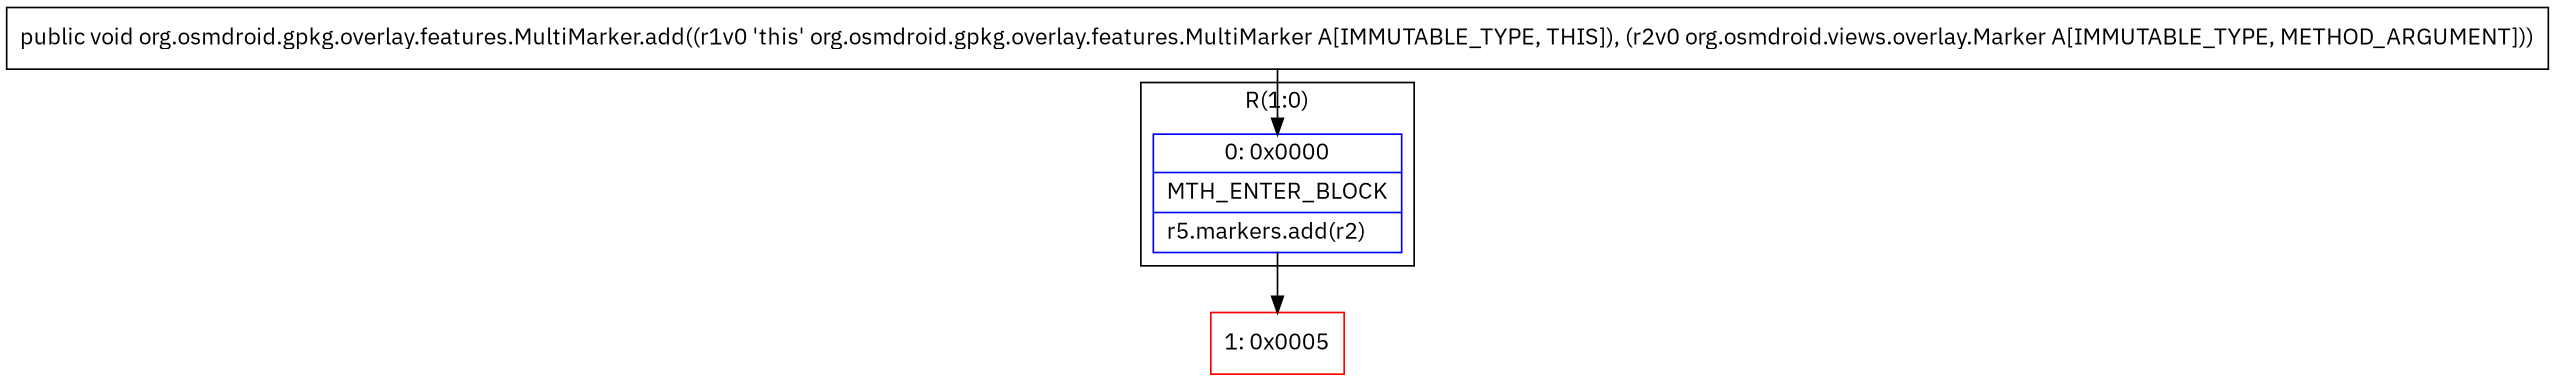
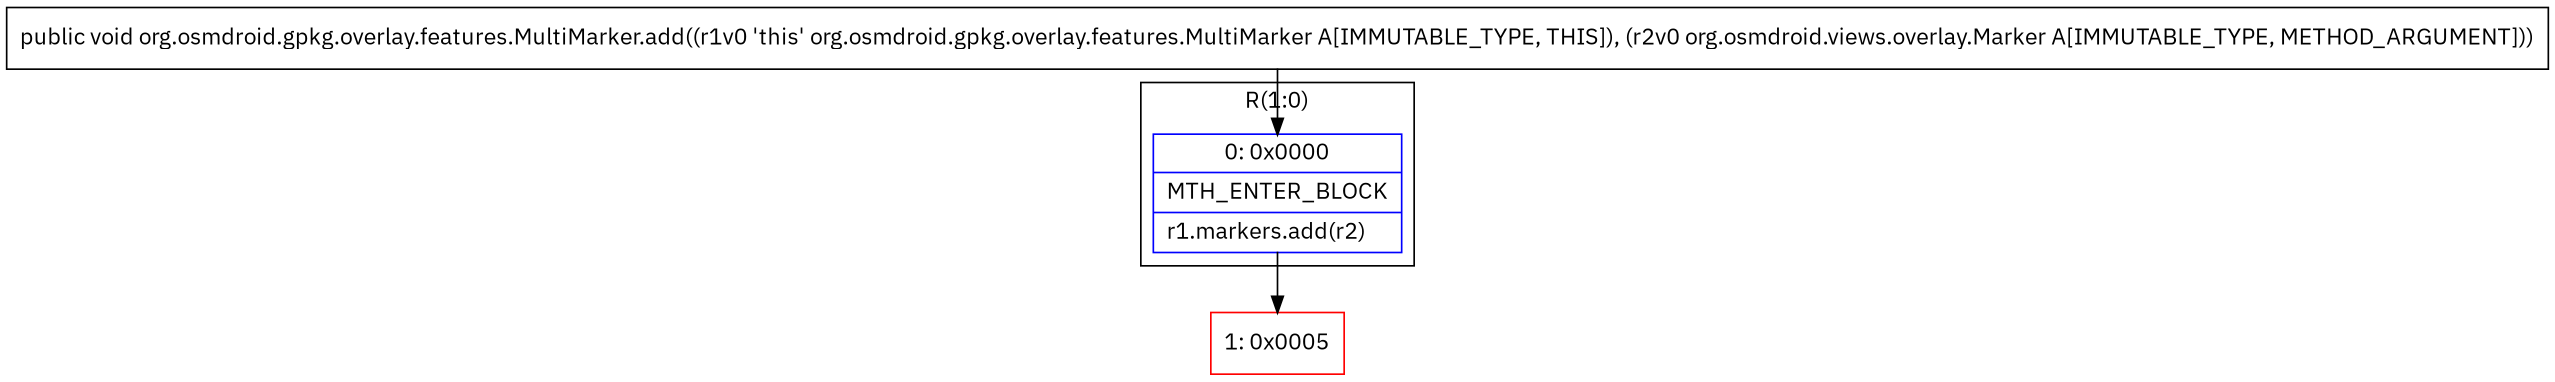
node "0: 0x0000": text "r5.markers.add(r2)" -> "r1.markers.add(r2)"
